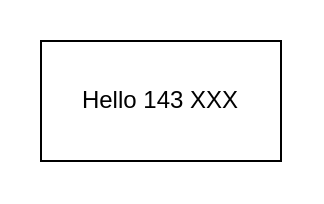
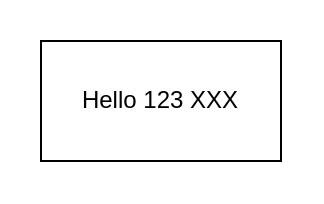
node "Hello 143 XXX": label "Hello 143 XXX" -> "Hello 123 XXX"
